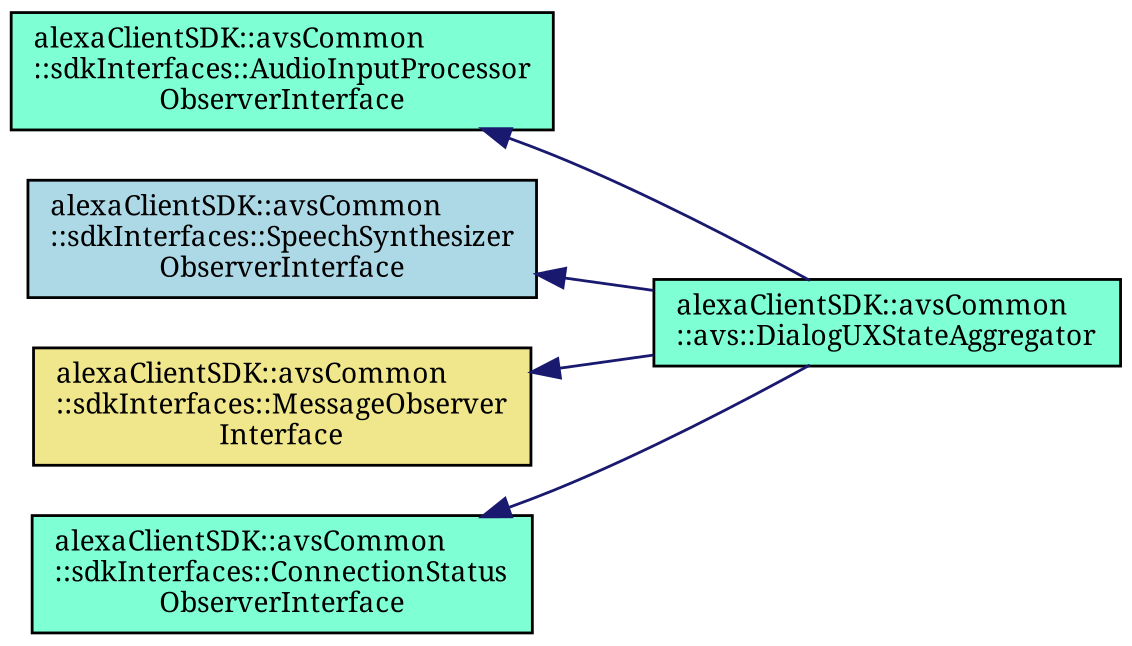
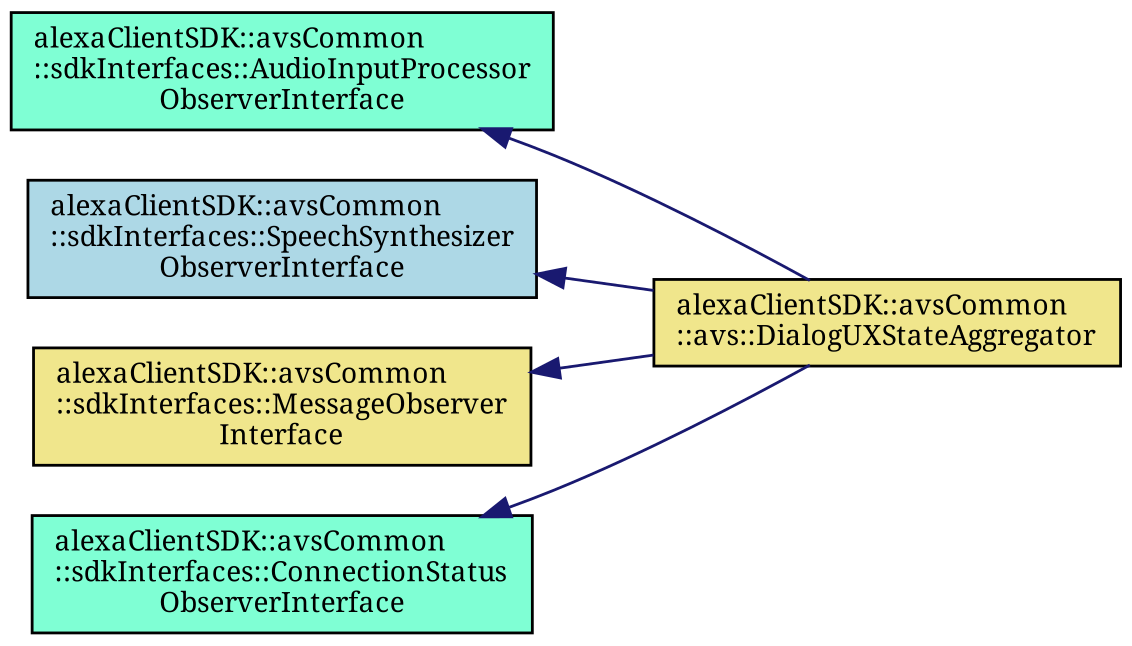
node "alexaClientSDK::avsCommon ::avs::DialogUXStateAggregator": fillcolor aquamarine -> khaki
